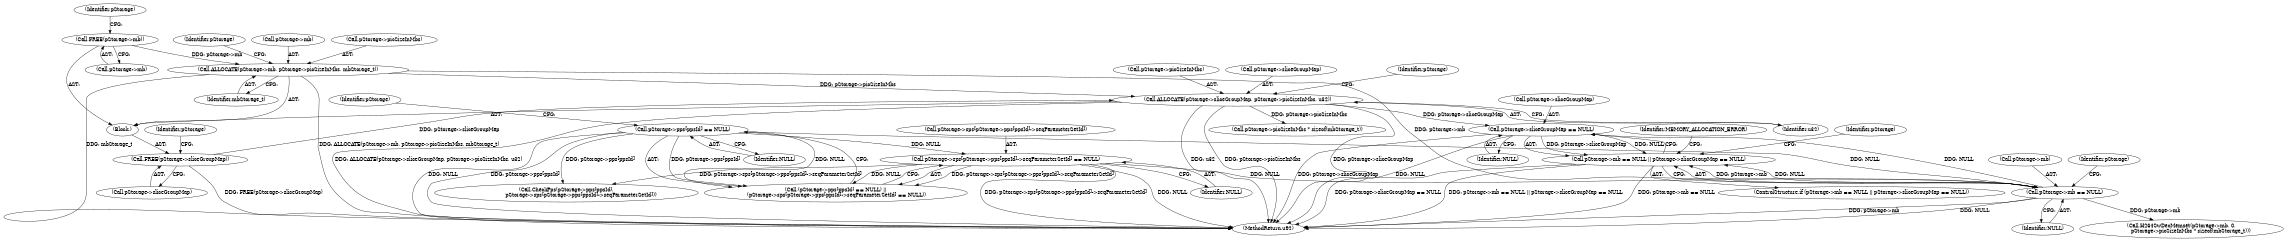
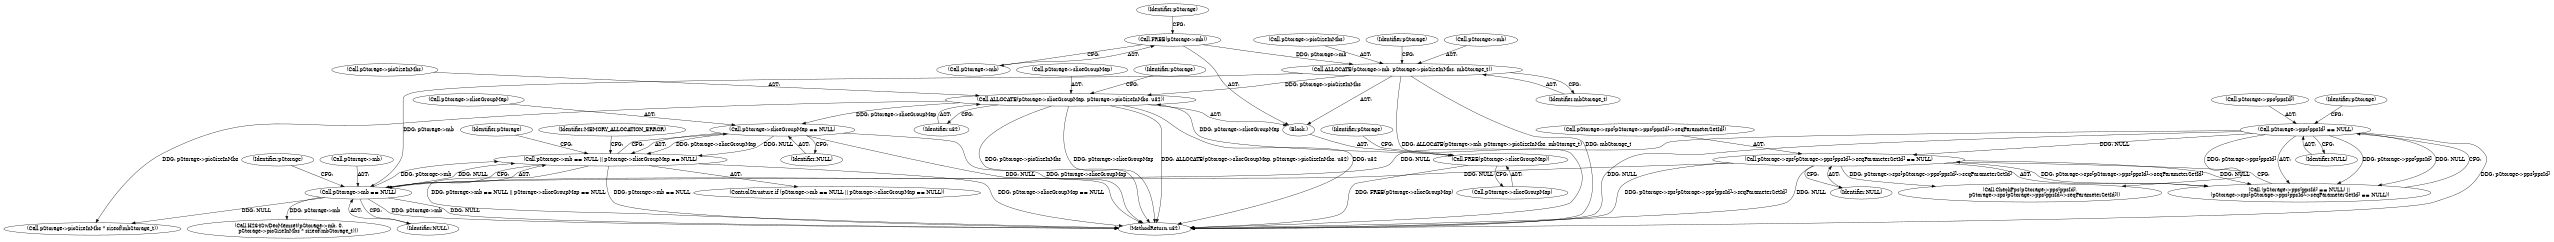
node "(Call,pStorage->pps[ppsId])": added
edge "(Call,pStorage->mb == NULL)" -> "(Call,pStorage->sliceGroupMap == NULL)": now "(Call,pStorage->mb == NULL)" -> "(Call,pStorage->picSizeInMbs * sizeof(mbStorage_t))"
node "(MethodReturn,u92)": label "(MethodReturn,u92)" -> "(MethodReturn,u32)"
